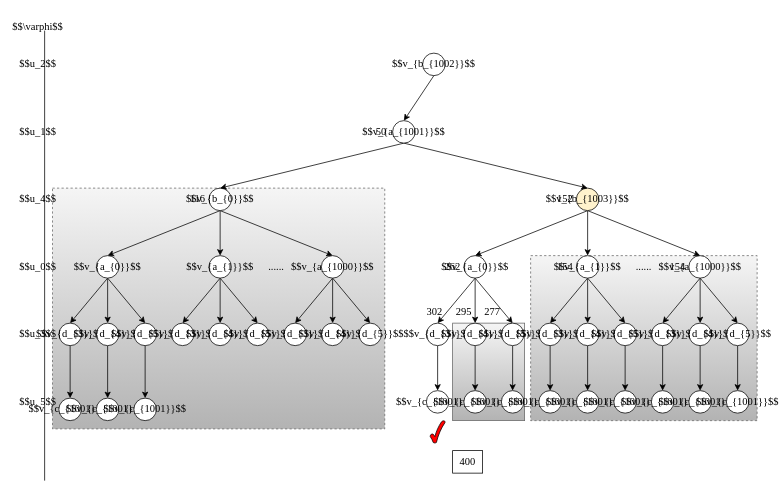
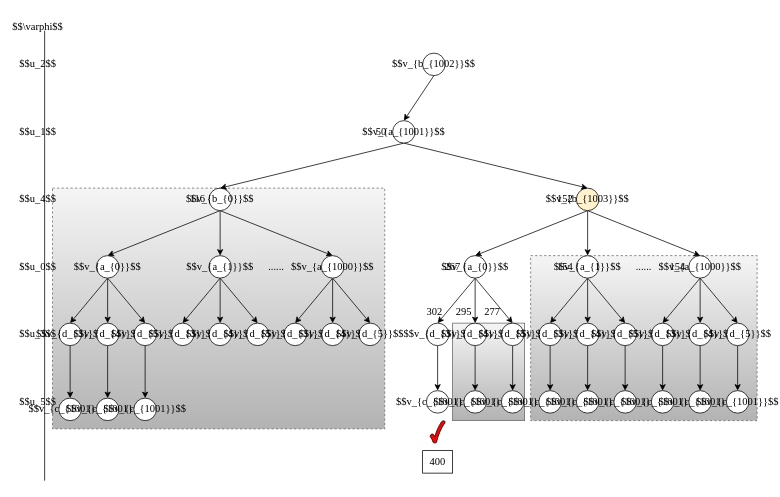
node "262": label "262" -> "267"
node "400": moved (468, 462) -> (438, 462)
